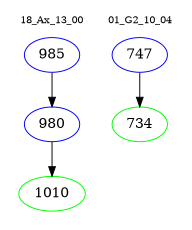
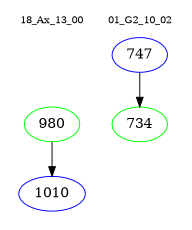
cluster "01_G2_10_04": label "01_G2_10_04" -> "01_G2_10_02"
node "985": removed
node "980": color blue -> green
node "1010": color green -> blue
